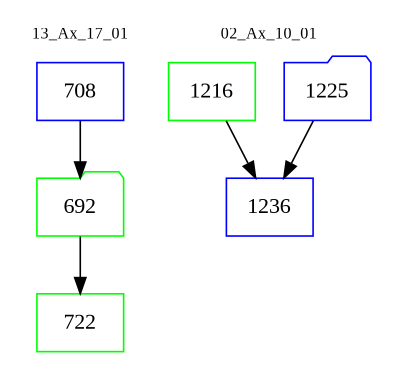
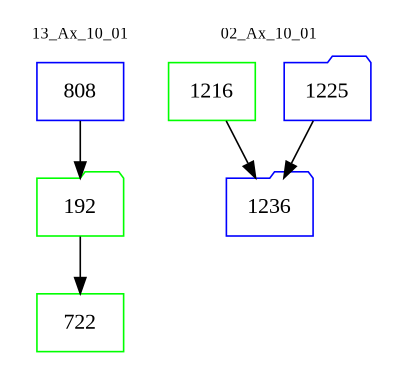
cluster "13_Ax_17_01": label "13_Ax_17_01" -> "13_Ax_10_01"
node "708": label "708" -> "808"
node "692": label "692" -> "192"
node "1236": shape box -> folder
